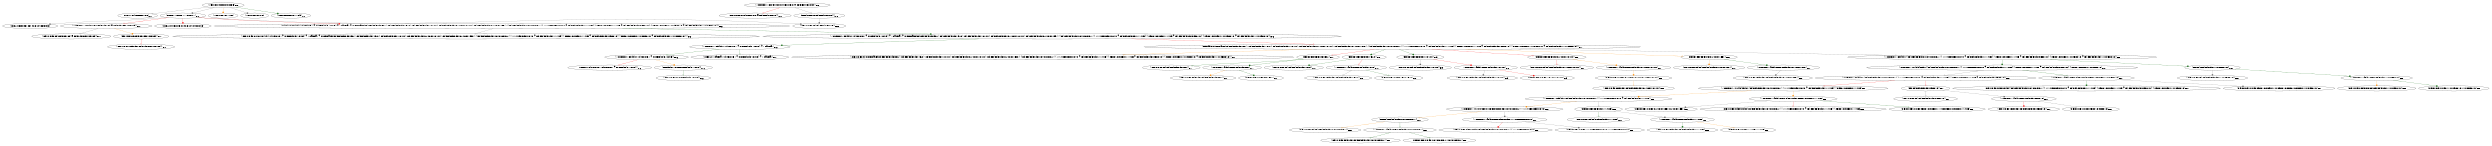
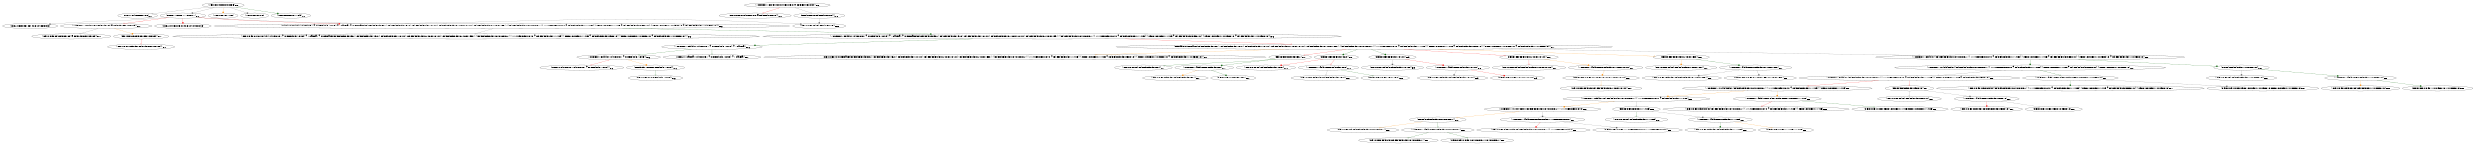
edge "(get,cal.get(Calendar.YEAR))" -> "(IDENTIFIER,cal,cal.get(Calendar.YEAR))": color darkgreen -> red
edge "(<operator>.fieldAccess,Diagnostics.SECONDS_PER_MINUTE)" -> "(FIELD_IDENTIFIER,DAY_OF_WEEK,DAY_OF_WEEK)": now "(<operator>.fieldAccess,Calendar.DAY_OF_WEEK)" -> "(FIELD_IDENTIFIER,DAY_OF_WEEK,DAY_OF_WEEK)"
